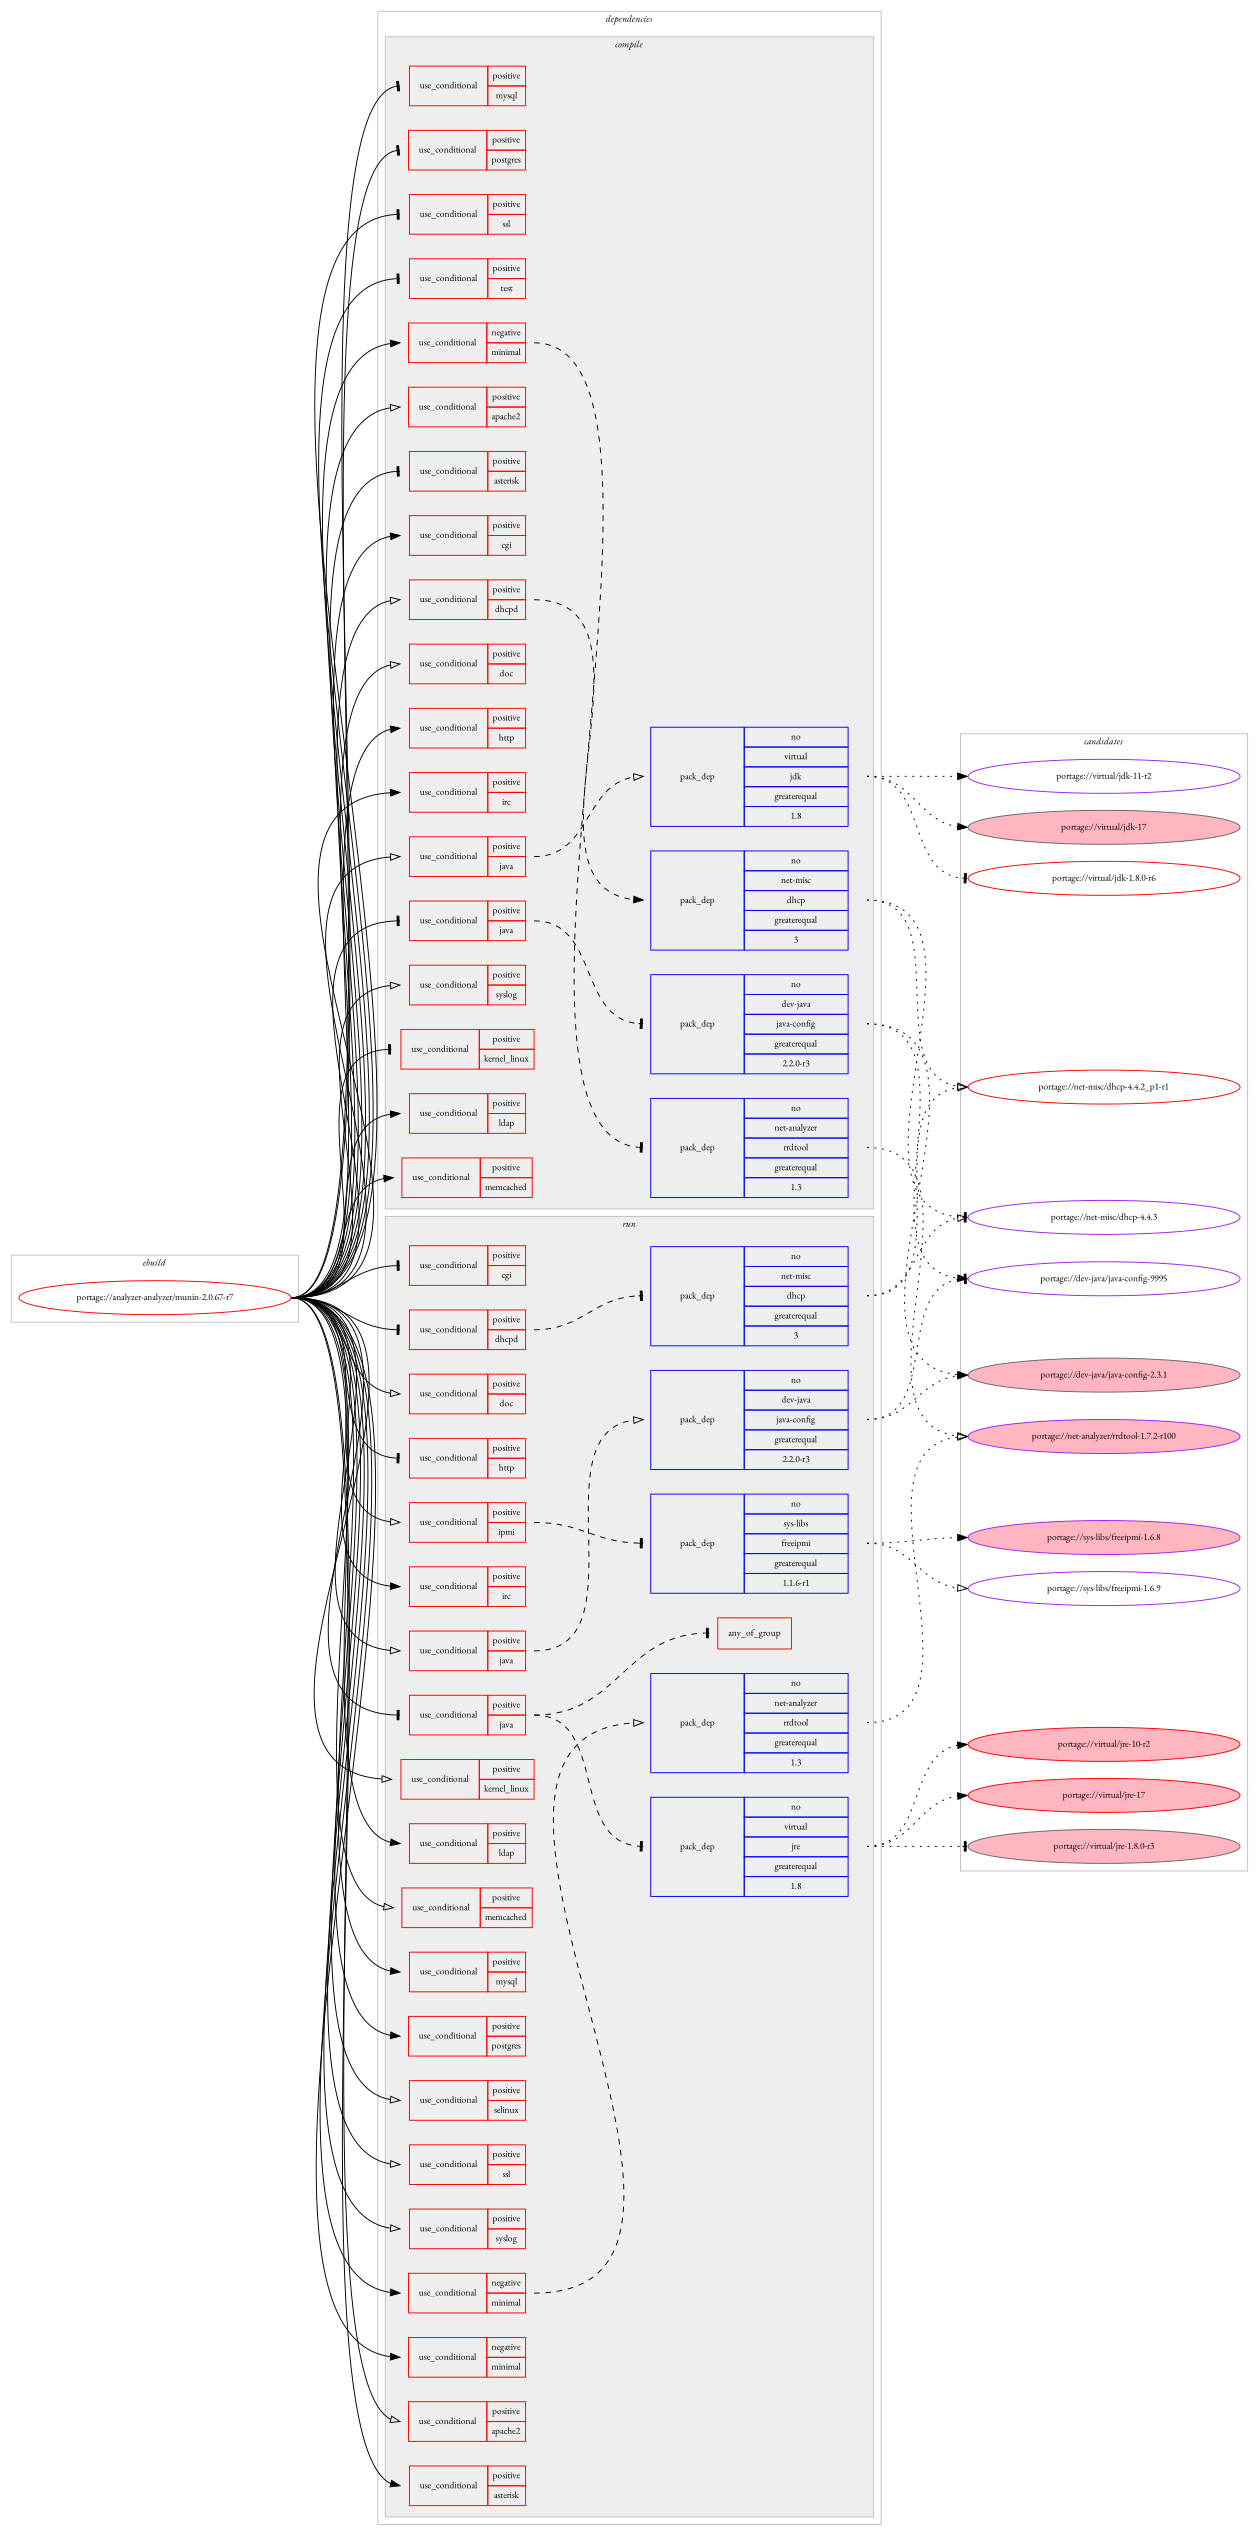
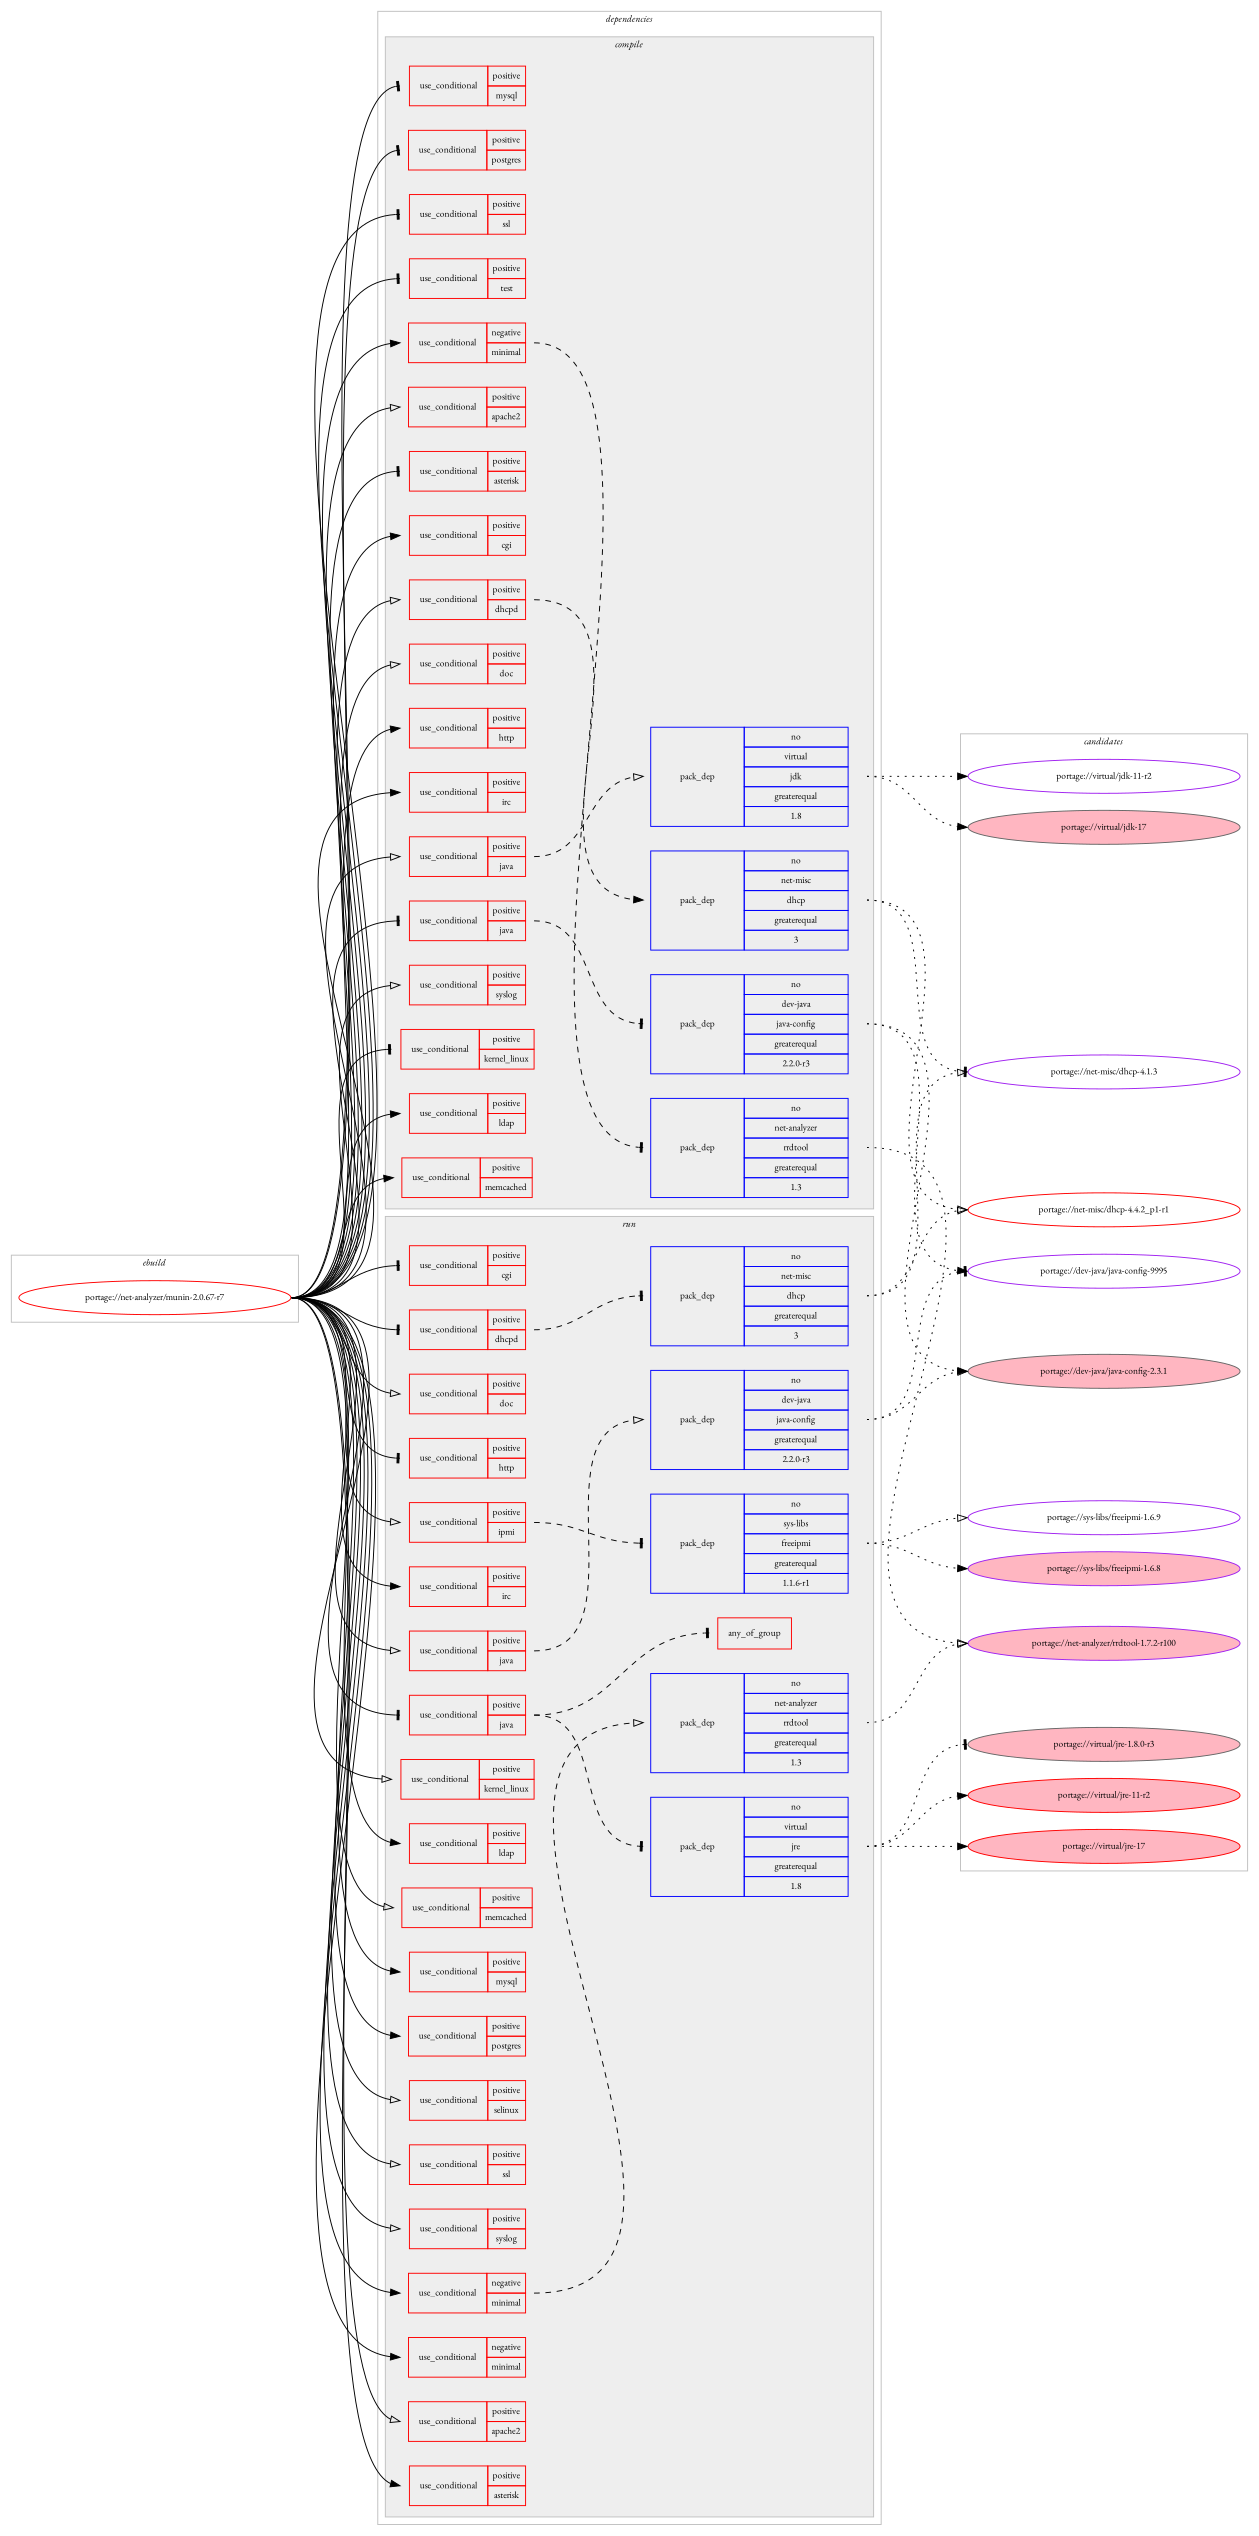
node "portage://virtual/jdk-1.8.0-r6": removed
node "portage://net-misc/dhcp-4.4.3": label "portage://net-misc/dhcp-4.4.3" -> "portage://net-misc/dhcp-4.1.3"
node "portage://analyzer-analyzer/munin-2.0.67-r7": label "portage://analyzer-analyzer/munin-2.0.67-r7" -> "portage://net-analyzer/munin-2.0.67-r7"
node "portage://virtual/jre-10-r2": label "portage://virtual/jre-10-r2" -> "portage://virtual/jre-11-r2"
